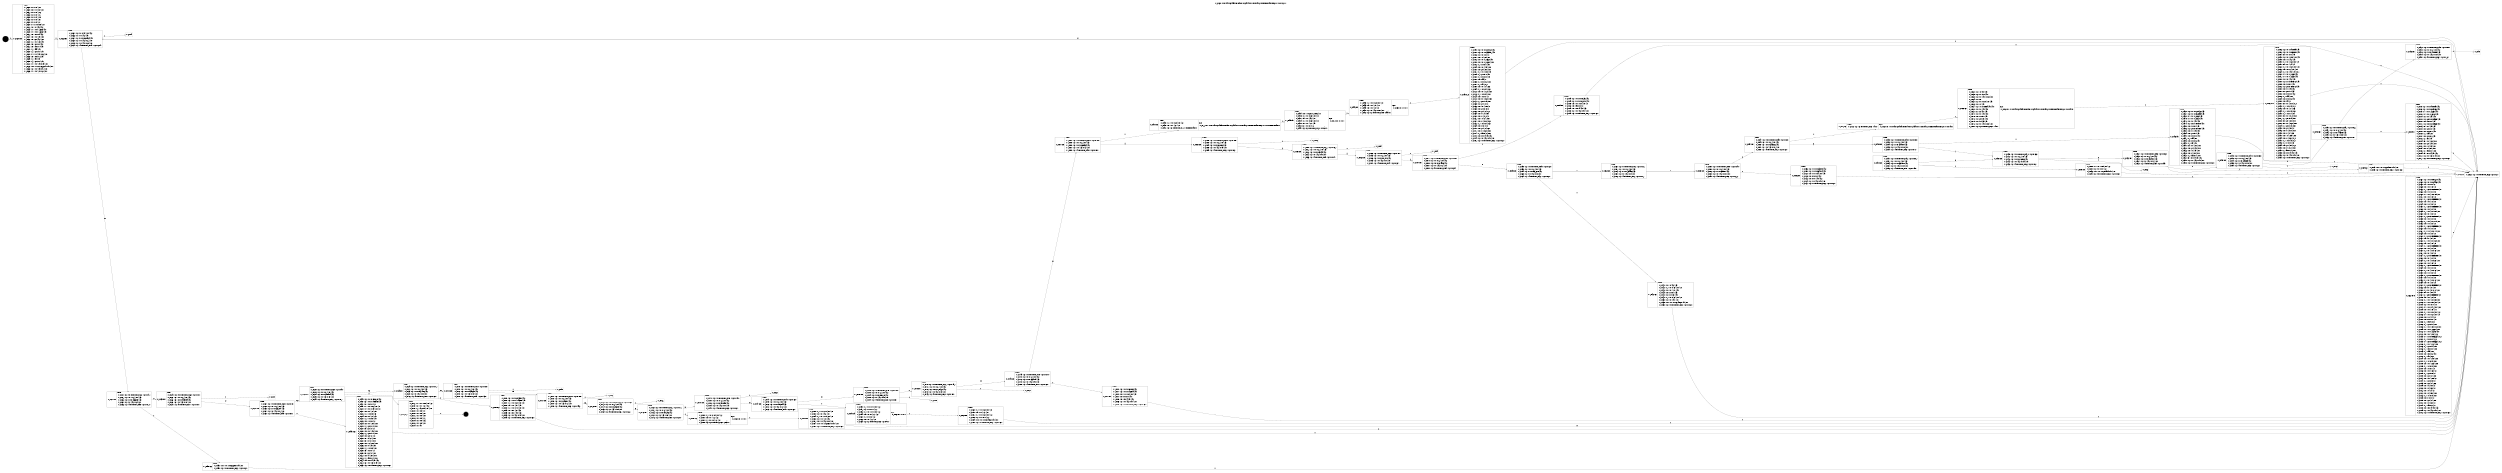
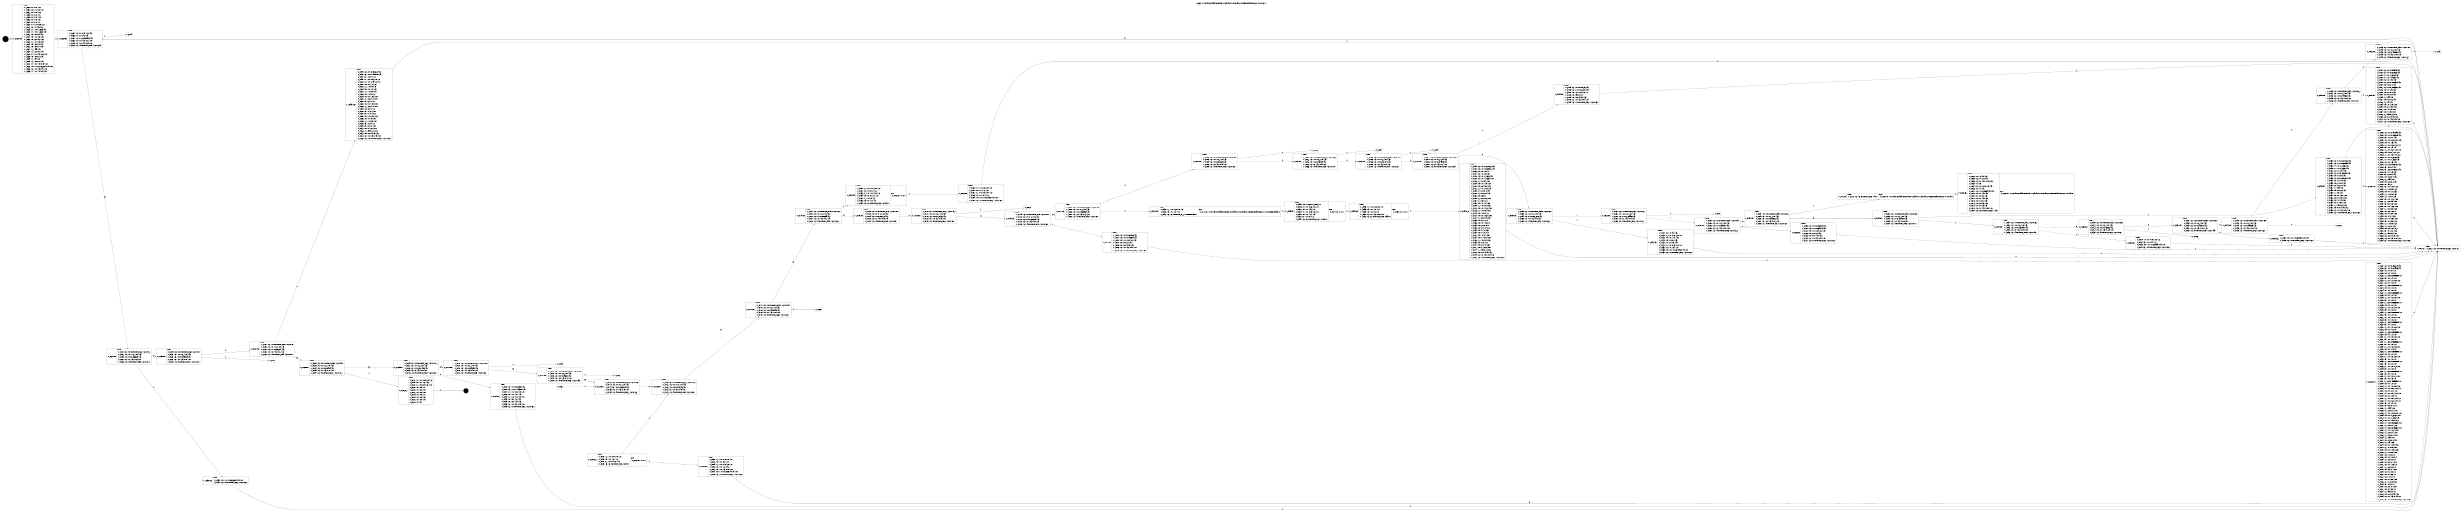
edge "0x401d51 [52]" -> "0x401d85 [172]": now "0x401e62 [91]" -> "0x401d85 [172]"
edge "0x401903 [28]" -> "0x40193b [28]": now "0x401903 [28]" -> "0x40191f [28]"
node "0x4021c4": added
node "0x40220c": removed
edge "0x401743 [28]" -> "0x401c54": reversed
edge "0x40175f [28]" -> "0x401c08 [16]": reversed
